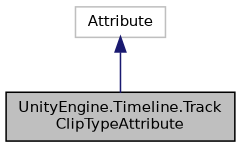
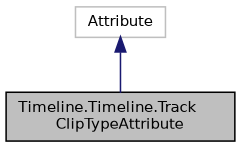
node "UnityEngine.Timeline.Track ClipTypeAttribute": label "UnityEngine.Timeline.Track ClipTypeAttribute" -> "Timeline.Timeline.Track ClipTypeAttribute"
